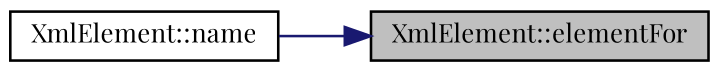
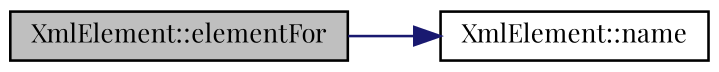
edge "XmlElement::name" -> "XmlElement::elementFor": reversed
